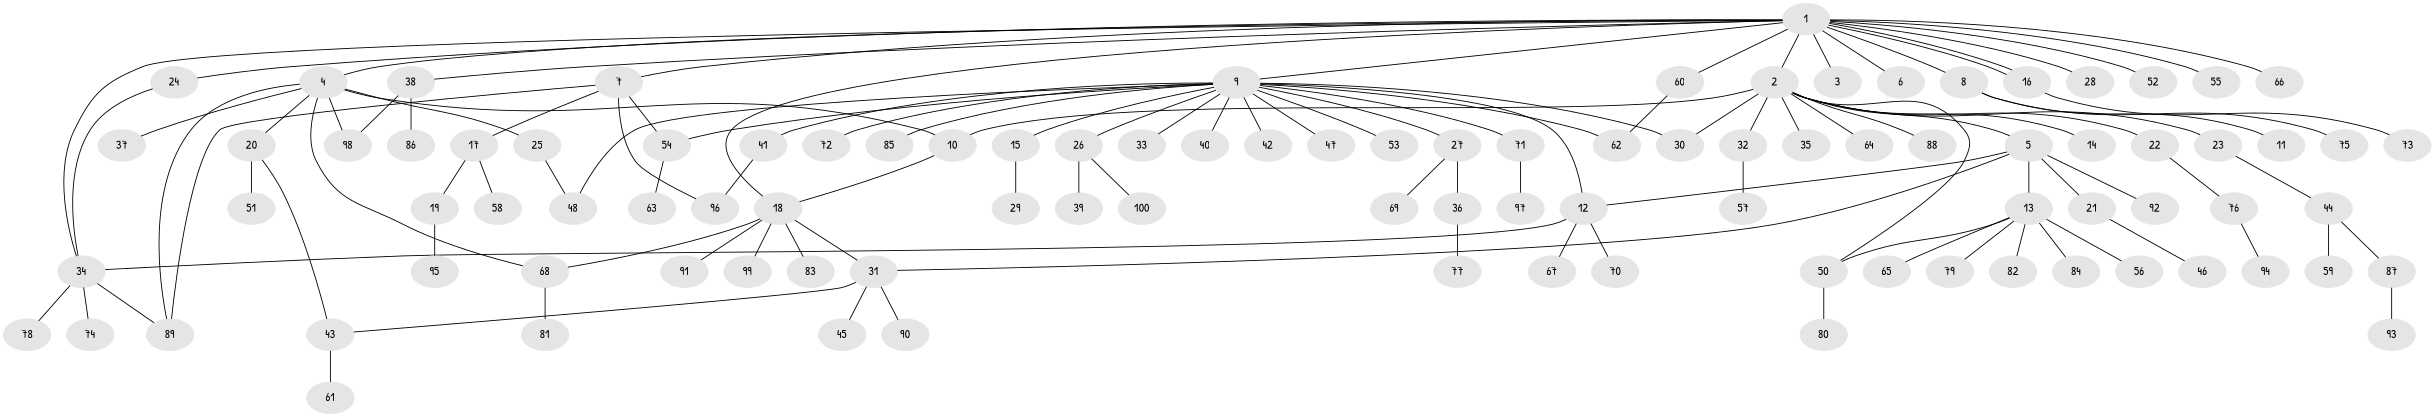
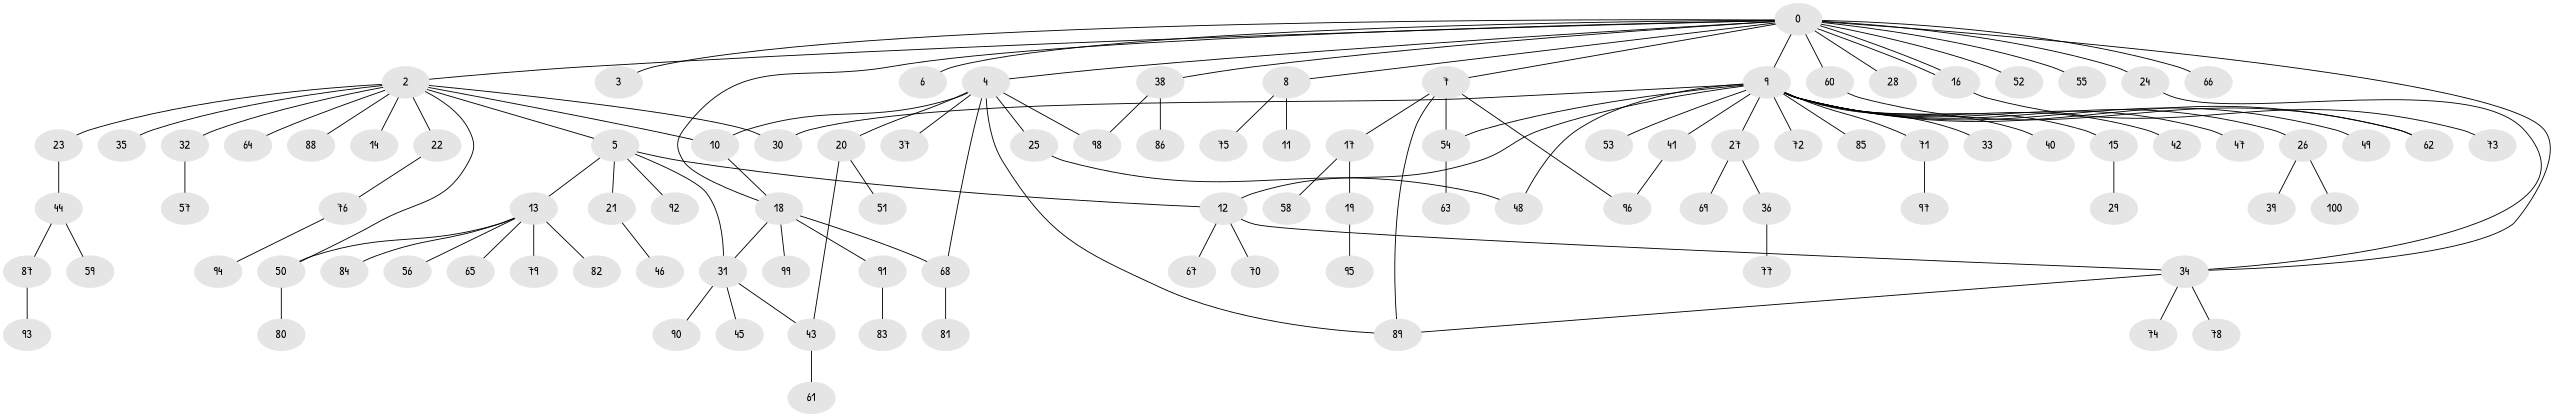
node "1": label "1" -> "0"
node "49": added
edge "18" -- "83": now "91" -- "83"
